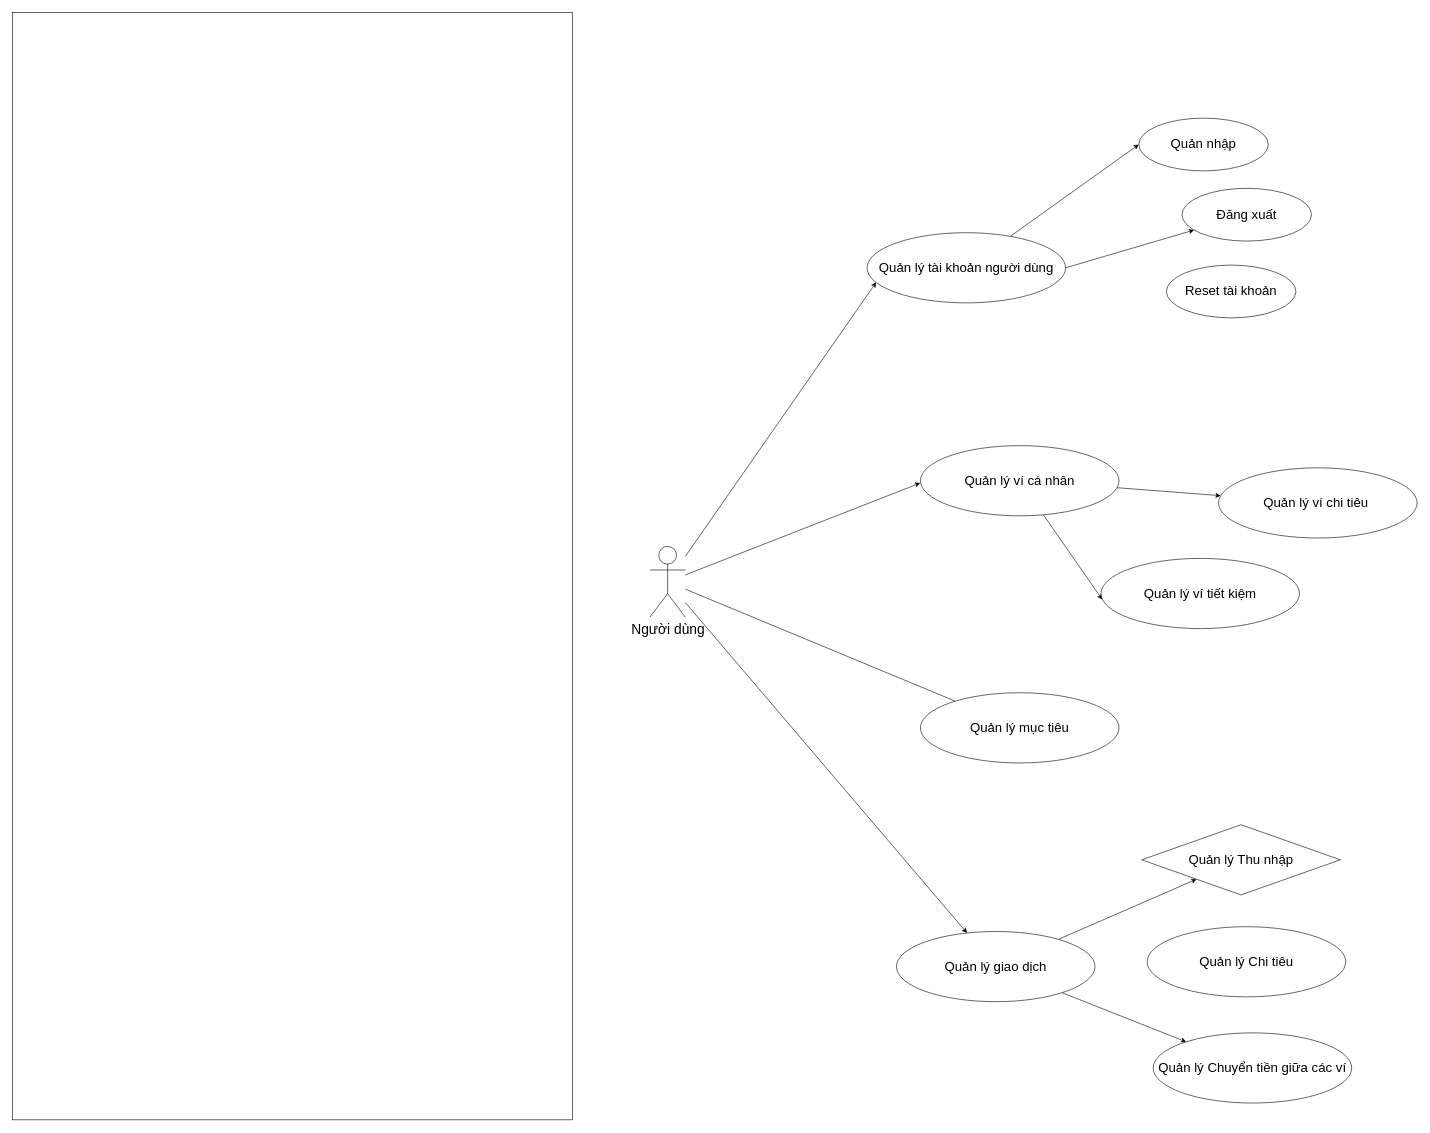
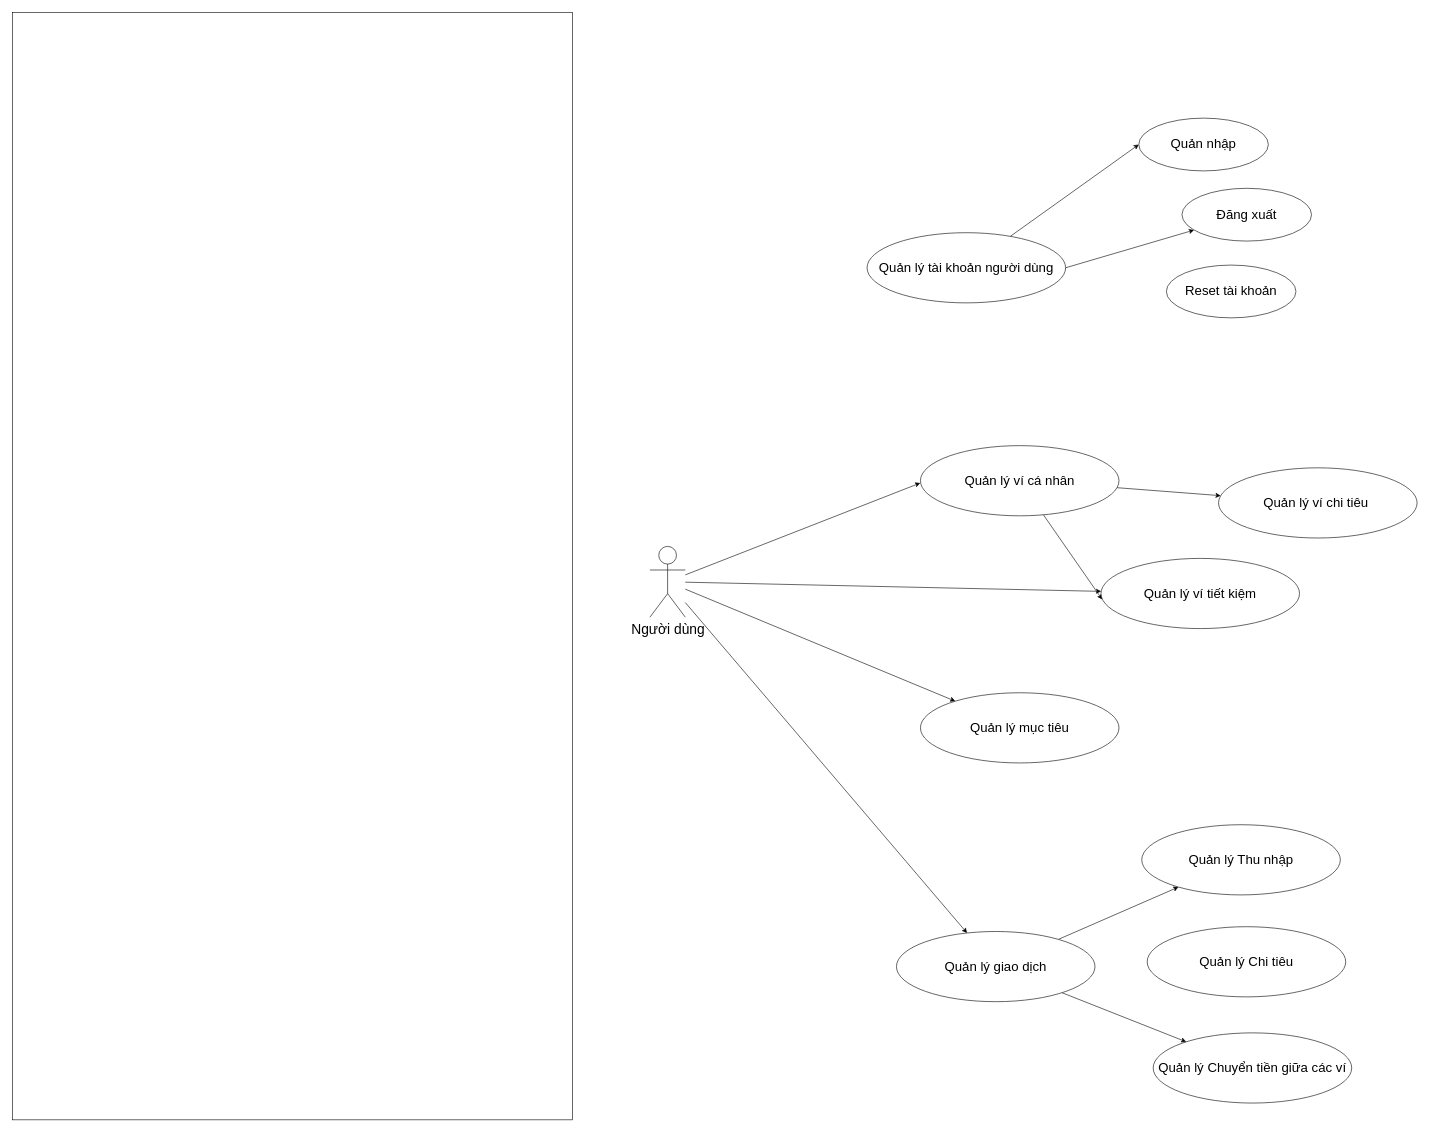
edge "Người dùng" -> "Quản lý tài khoản người dùng": now "Người dùng" -> "Quản lý ví tiết kiệm"
edge "Người dùng" -- "Quản lý mục tiêu": arrowhead none -> classic
node "Quản lý Thu nhập": shape diamond -> ellipse
